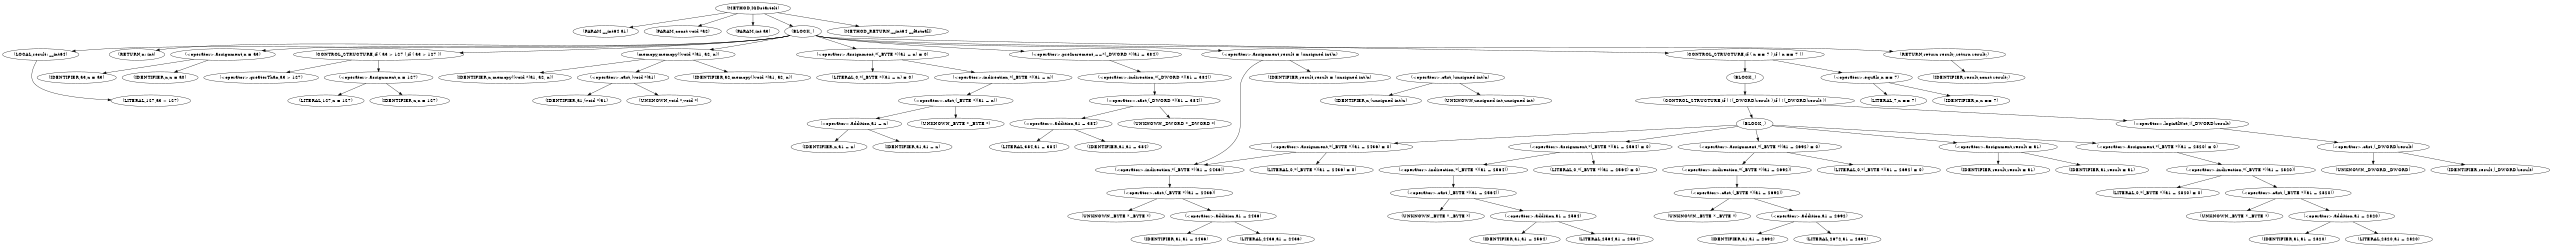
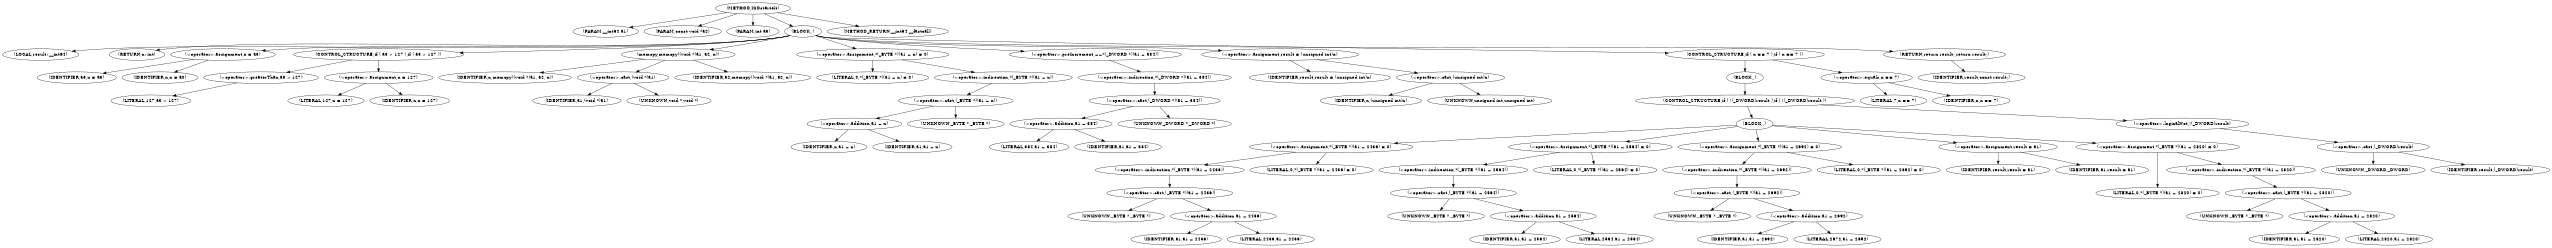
edge "(LOCAL,result: __int64)" -> "(LITERAL,127,a3 > 127)": now "(<operator>.greaterThan,a3 > 127)" -> "(LITERAL,127,a3 > 127)"
edge "(<operator>.assignment,result = (unsigned int)n)" -> "(<operator>.indirection,*(_BYTE *)(a1 + 2436))": now "(<operator>.assignment,result = (unsigned int)n)" -> "(<operator>.cast,(unsigned int)n)"
edge "(<operator>.indirection,*(_BYTE *)(a1 + 2820))" -> "(LITERAL,0,*(_BYTE *)(a1 + 2820) = 0)": now "(<operator>.assignment,*(_BYTE *)(a1 + 2820) = 0)" -> "(LITERAL,0,*(_BYTE *)(a1 + 2820) = 0)"
